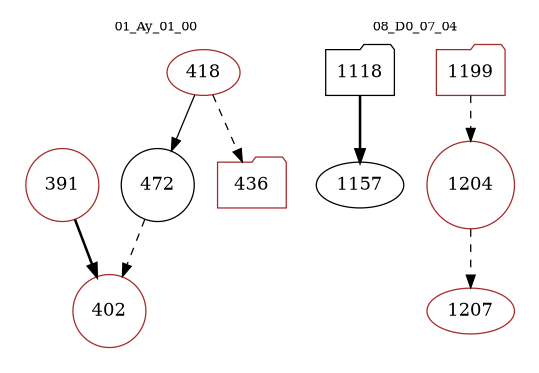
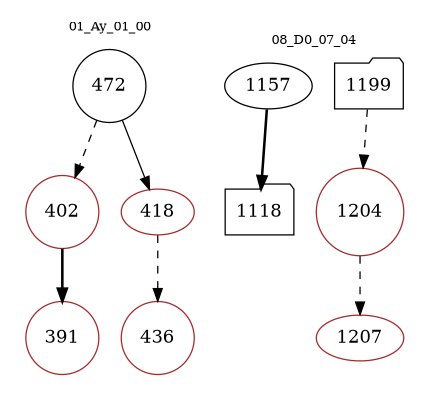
node "1199": color brown -> black
edge "418" -> "472": reversed
edge "1118" -> "1157": reversed
node "436": shape folder -> circle
edge "391" -> "402": reversed
